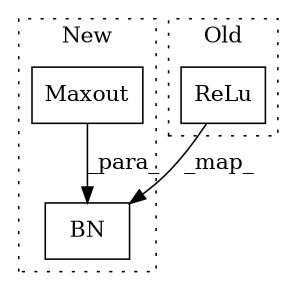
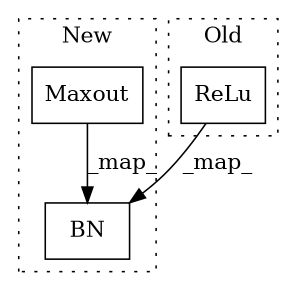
edge "Maxout" -> "BN": label "_para_" -> "_map_"
